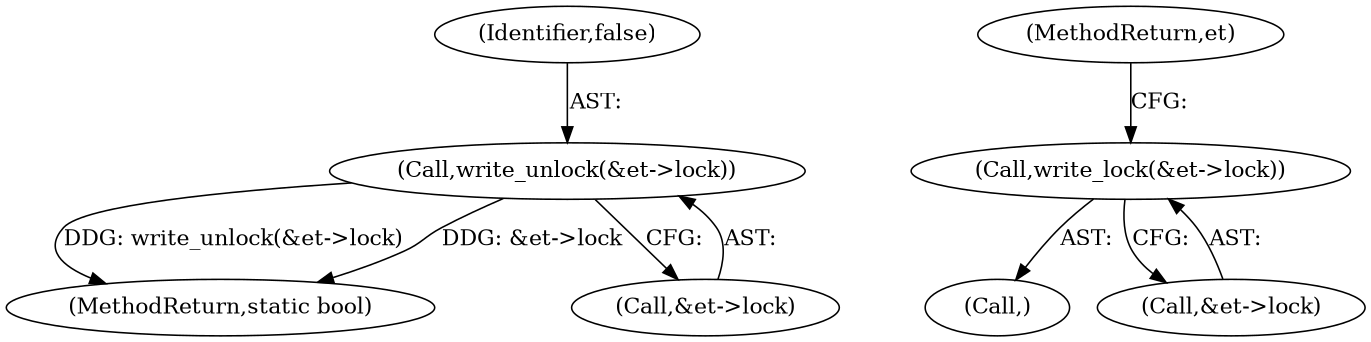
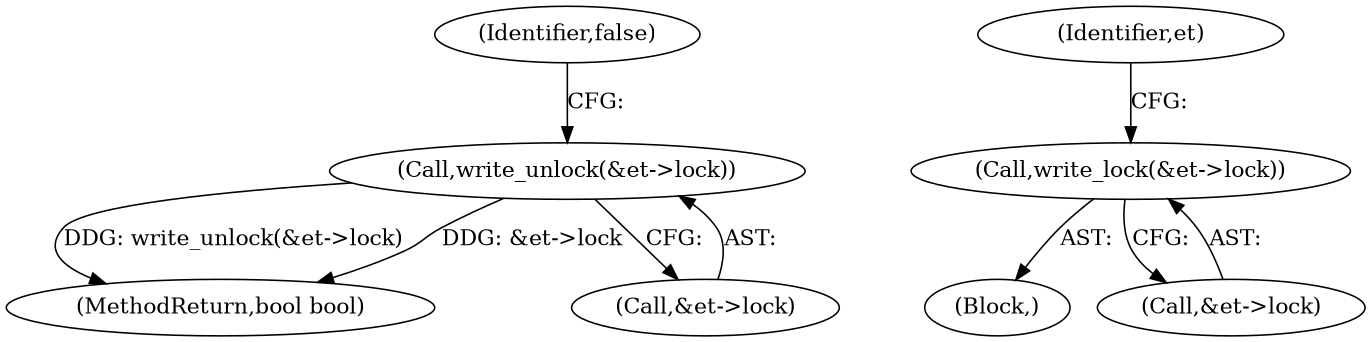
node "(MethodReturn,et)": label "(MethodReturn,et)" -> "(Identifier,et)"
edge "(Identifier,false)" -> "(Call,write_unlock(&et->lock))": label "AST: " -> "CFG: "
node "(MethodReturn,static bool)": label "(MethodReturn,static bool)" -> "(MethodReturn,bool bool)"
node "(Call,)": label "(Call,)" -> "(Block,)"
